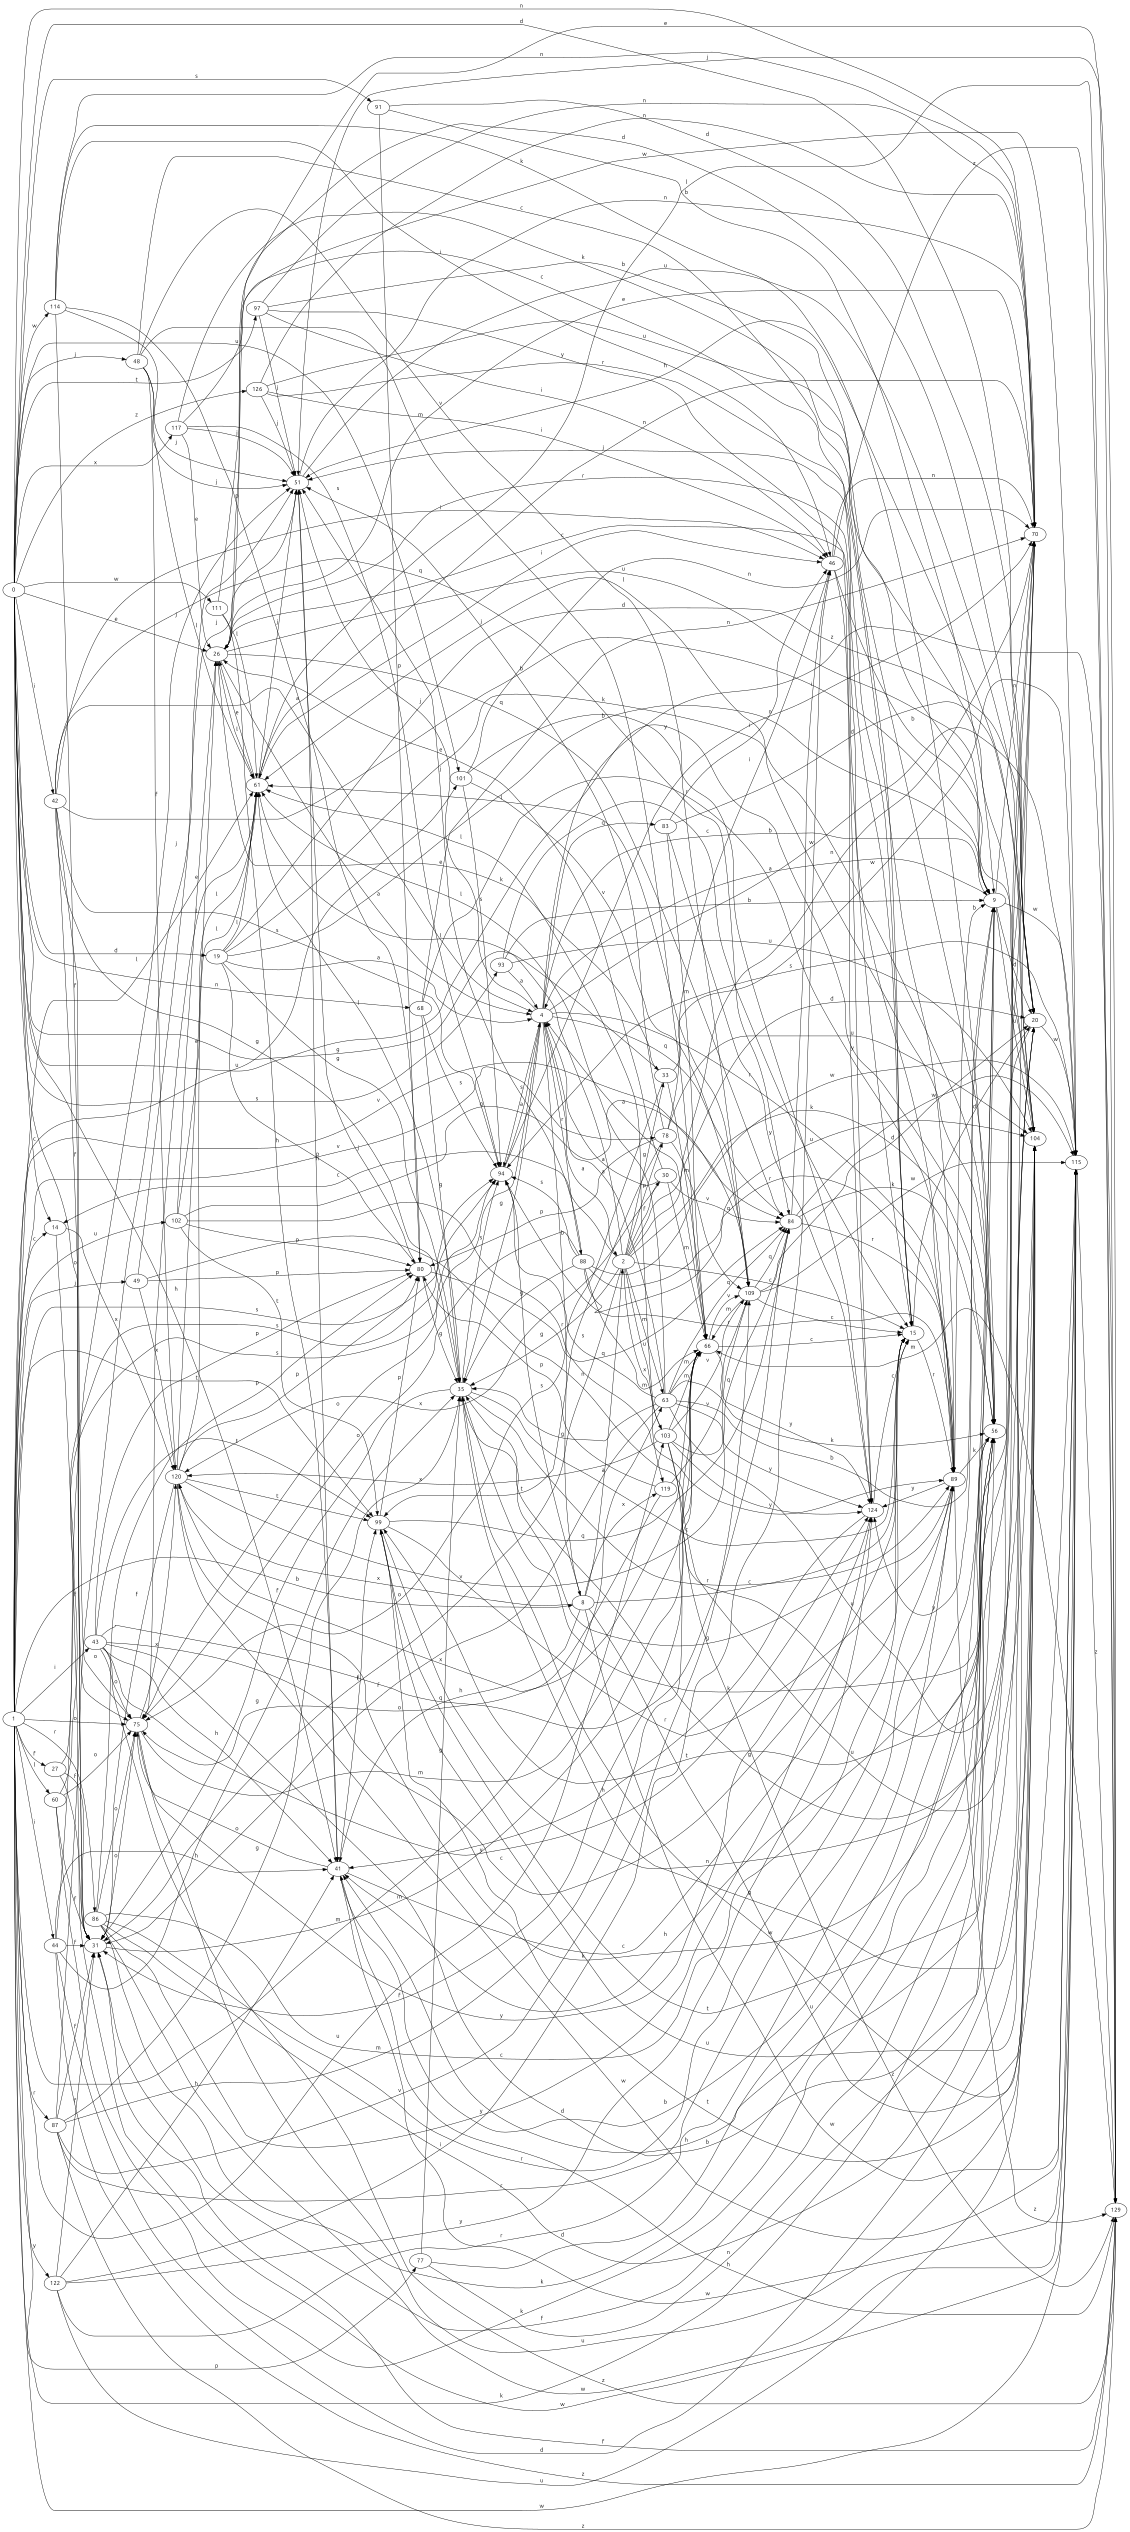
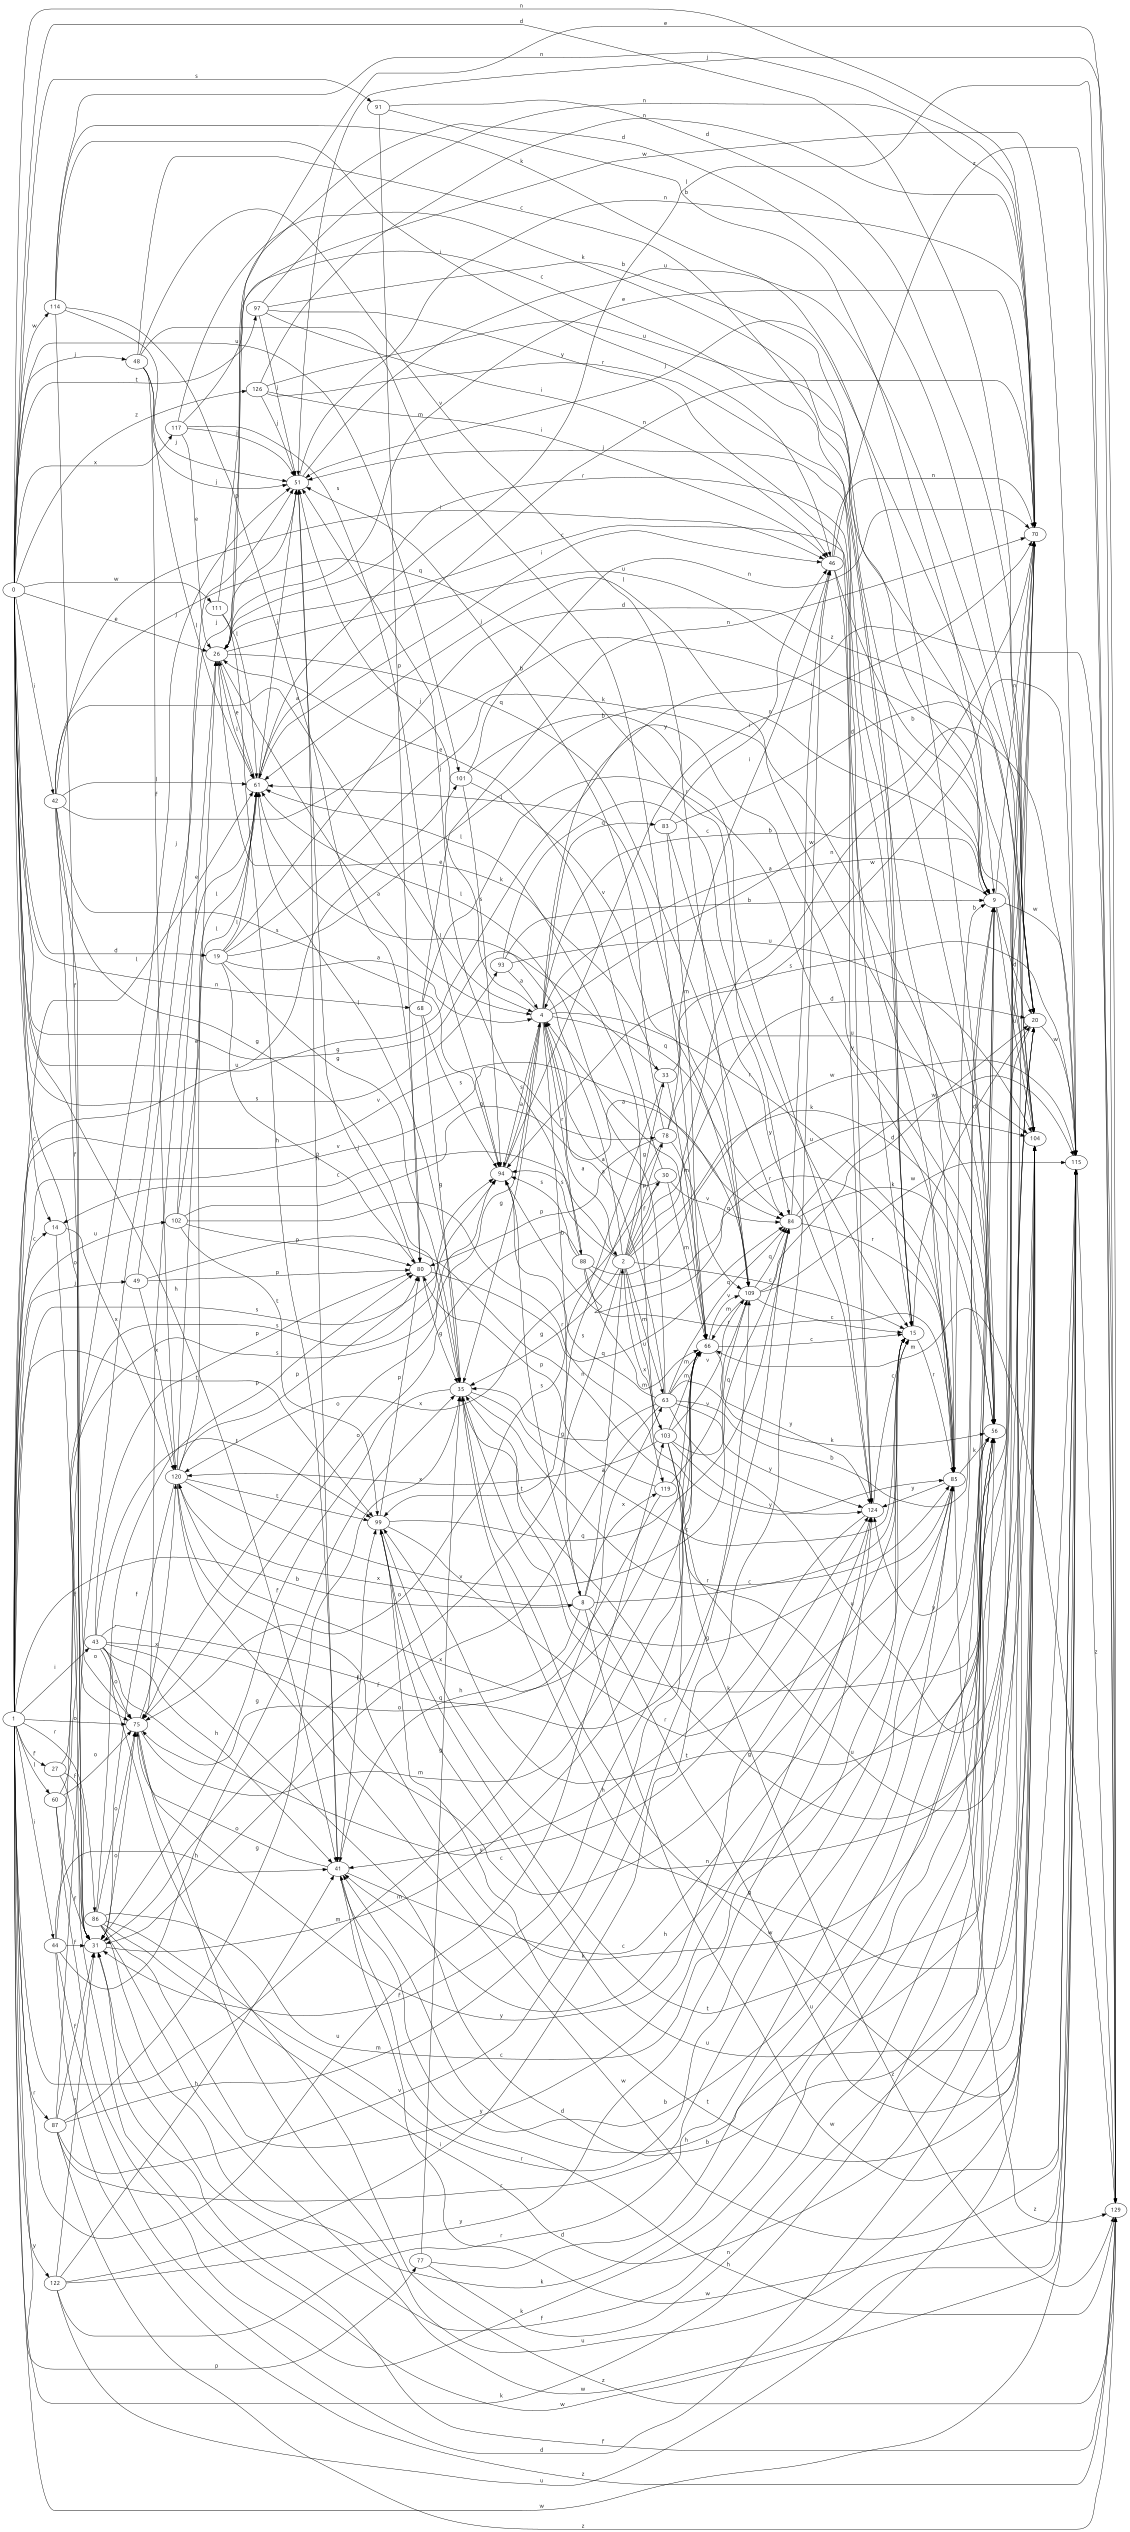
edge "104" -> "51": label "h" -> "j"
edge "42" -> "61": added, label "l"
edge "35" -> "94": now "2" -> "94"
edge "88" -> "35": removed, label "g"
node "89": label "89" -> "85"
